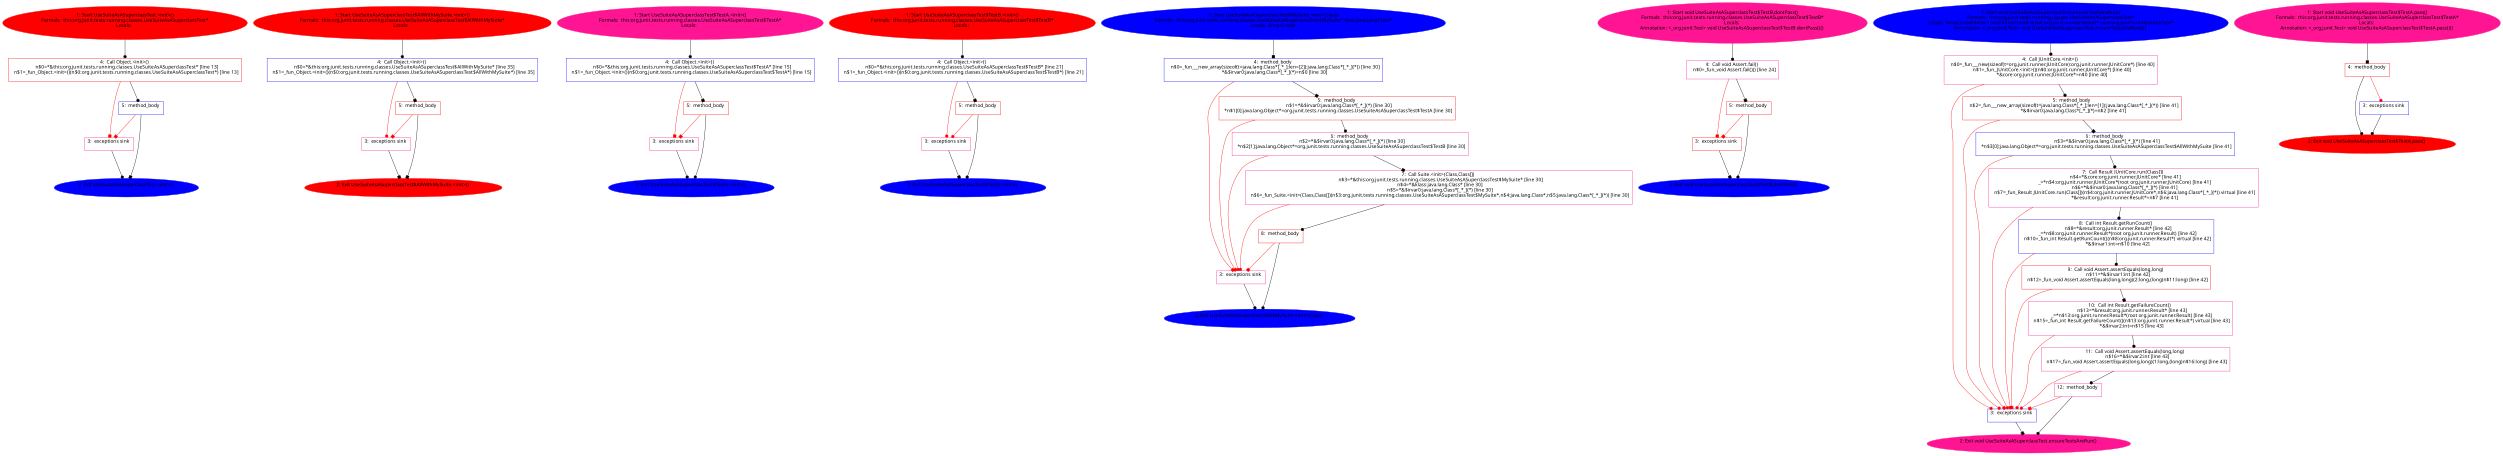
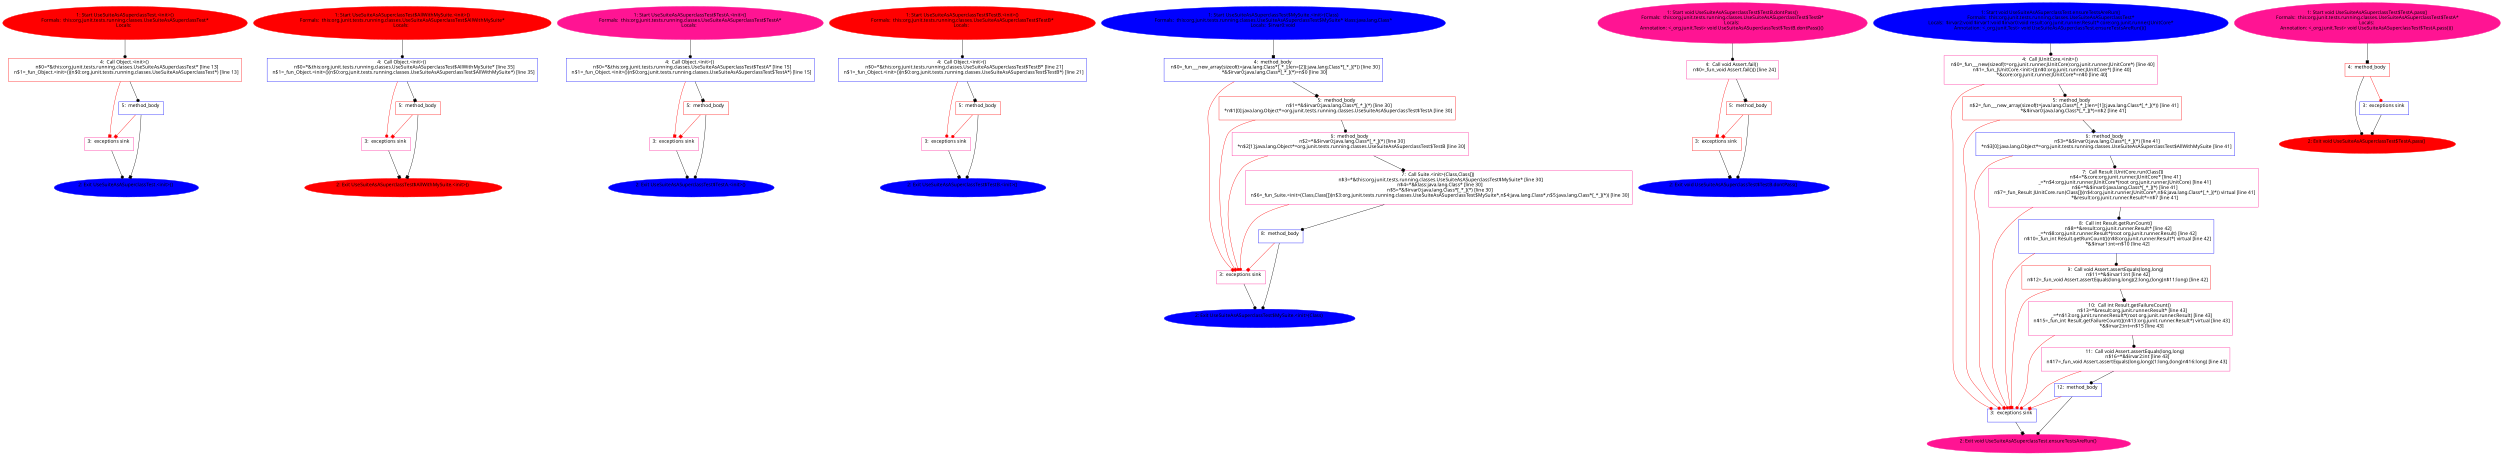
node "8:  method_body": color red -> blue
node "12:  method_body": color deeppink -> blue
